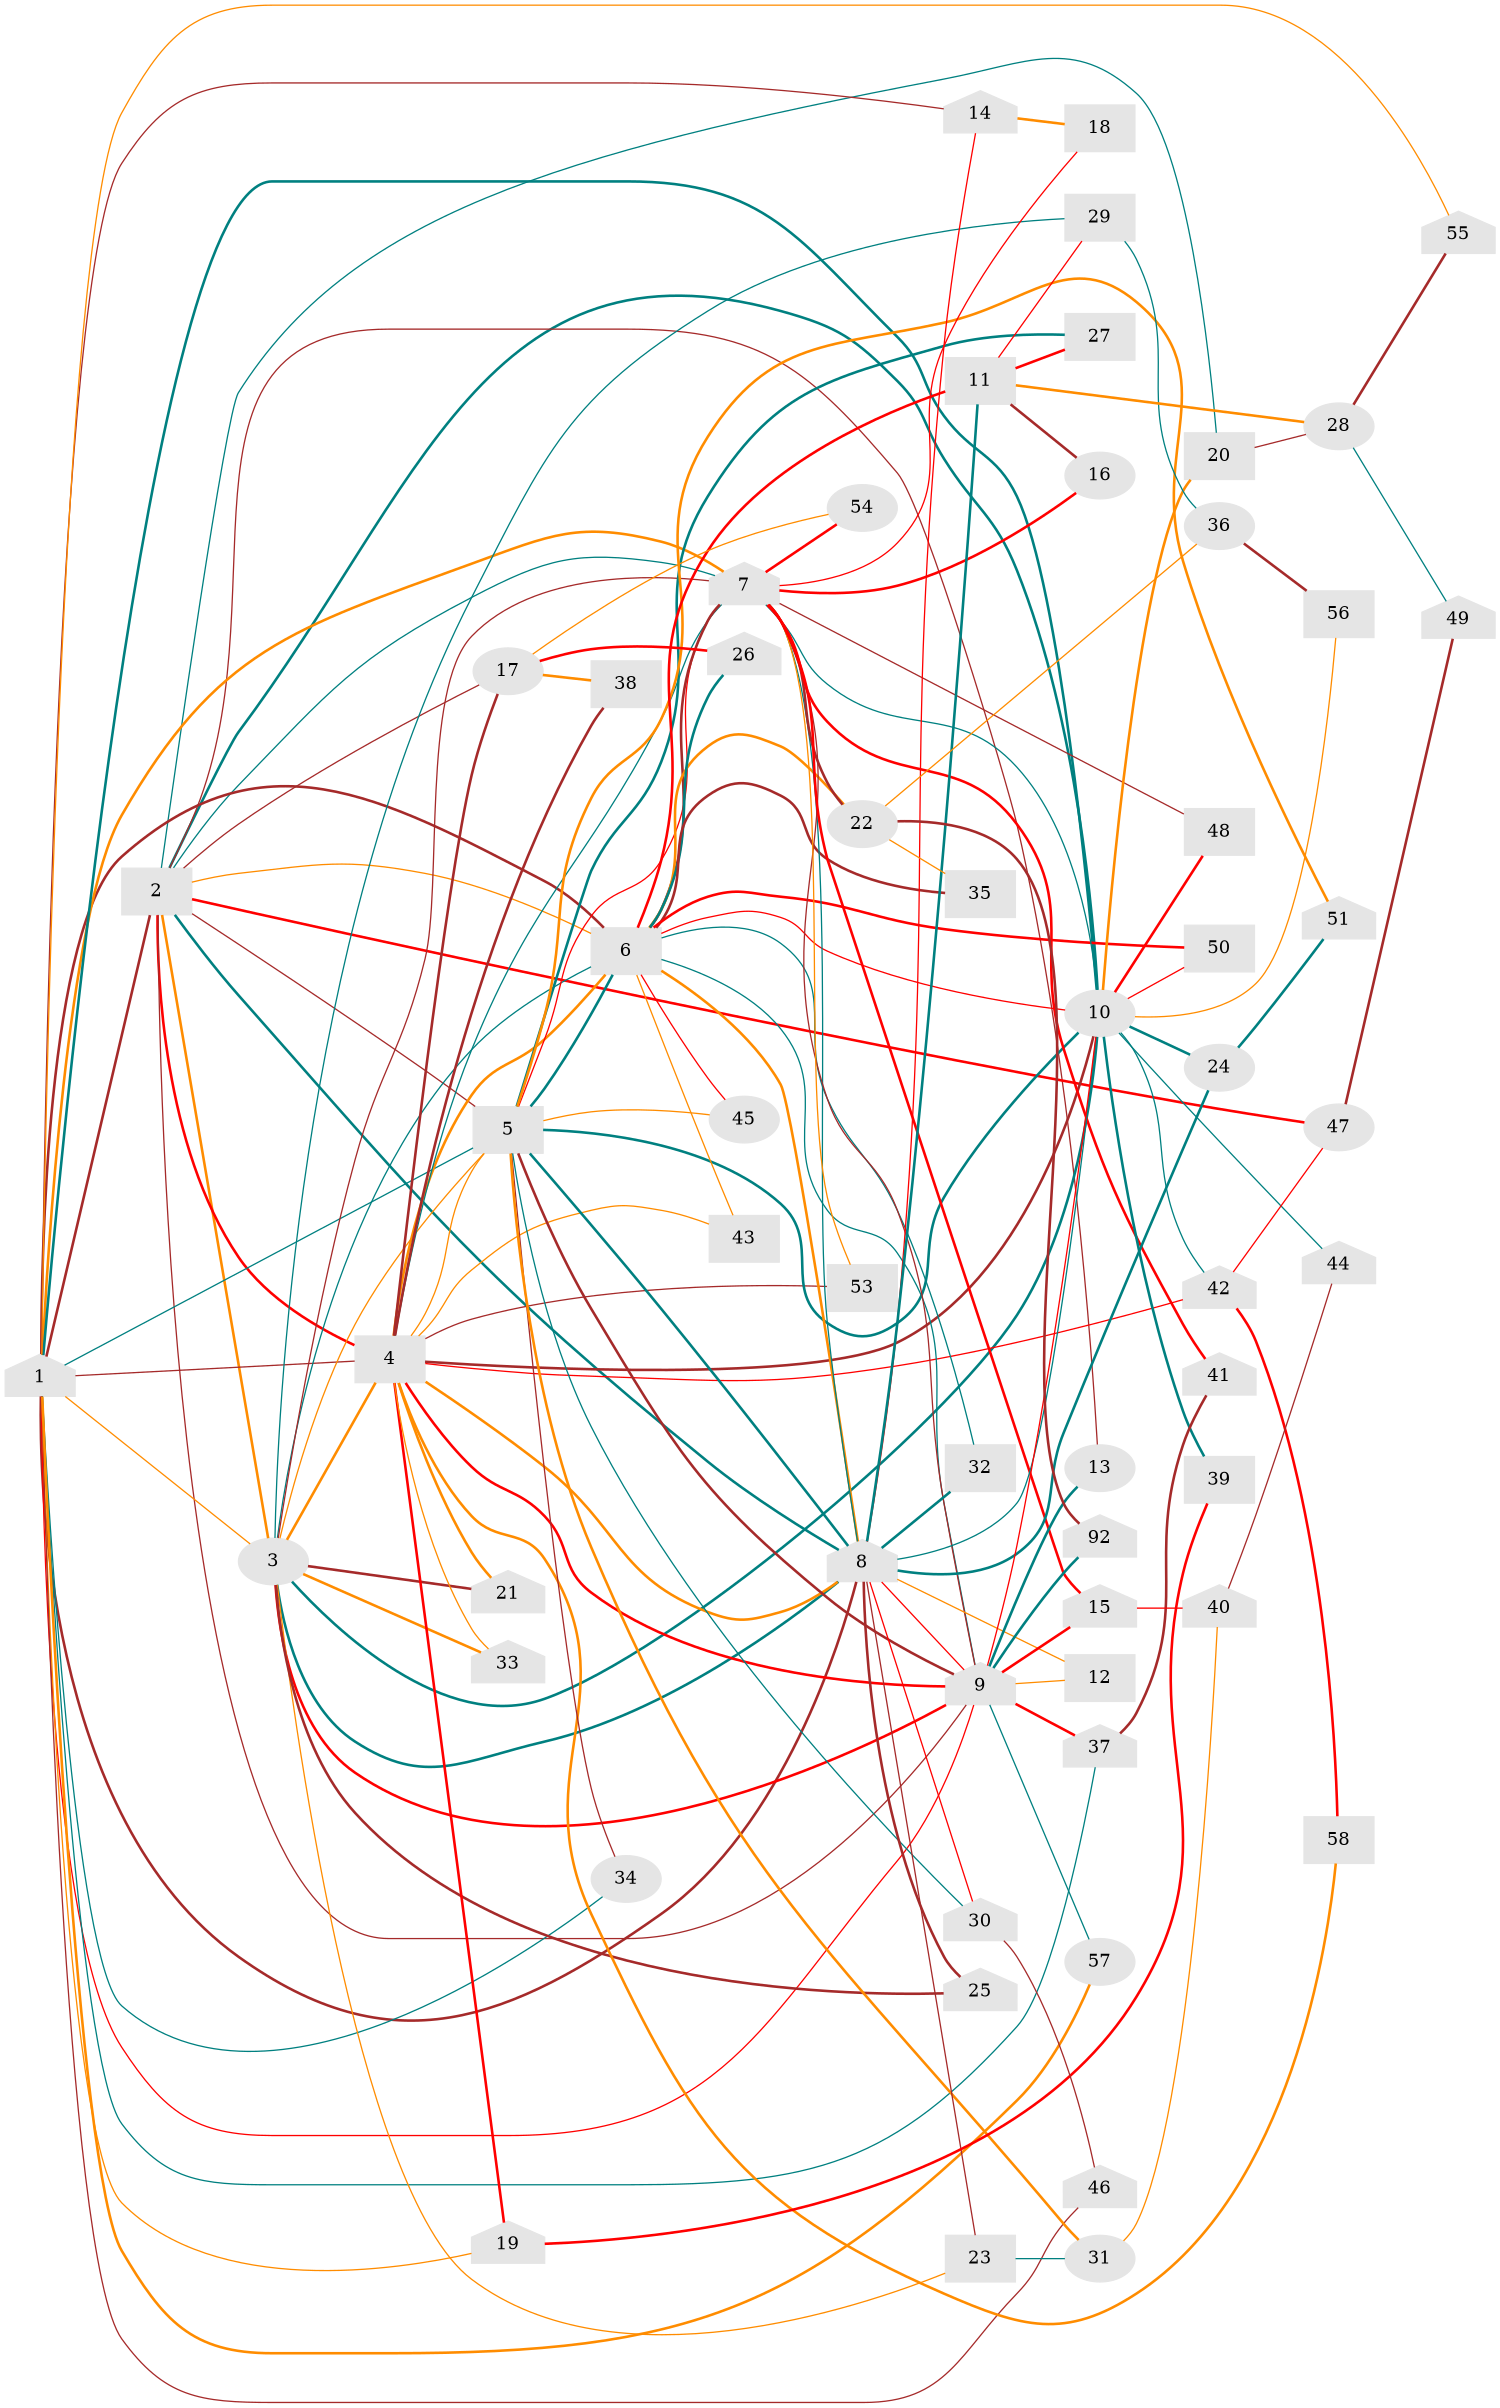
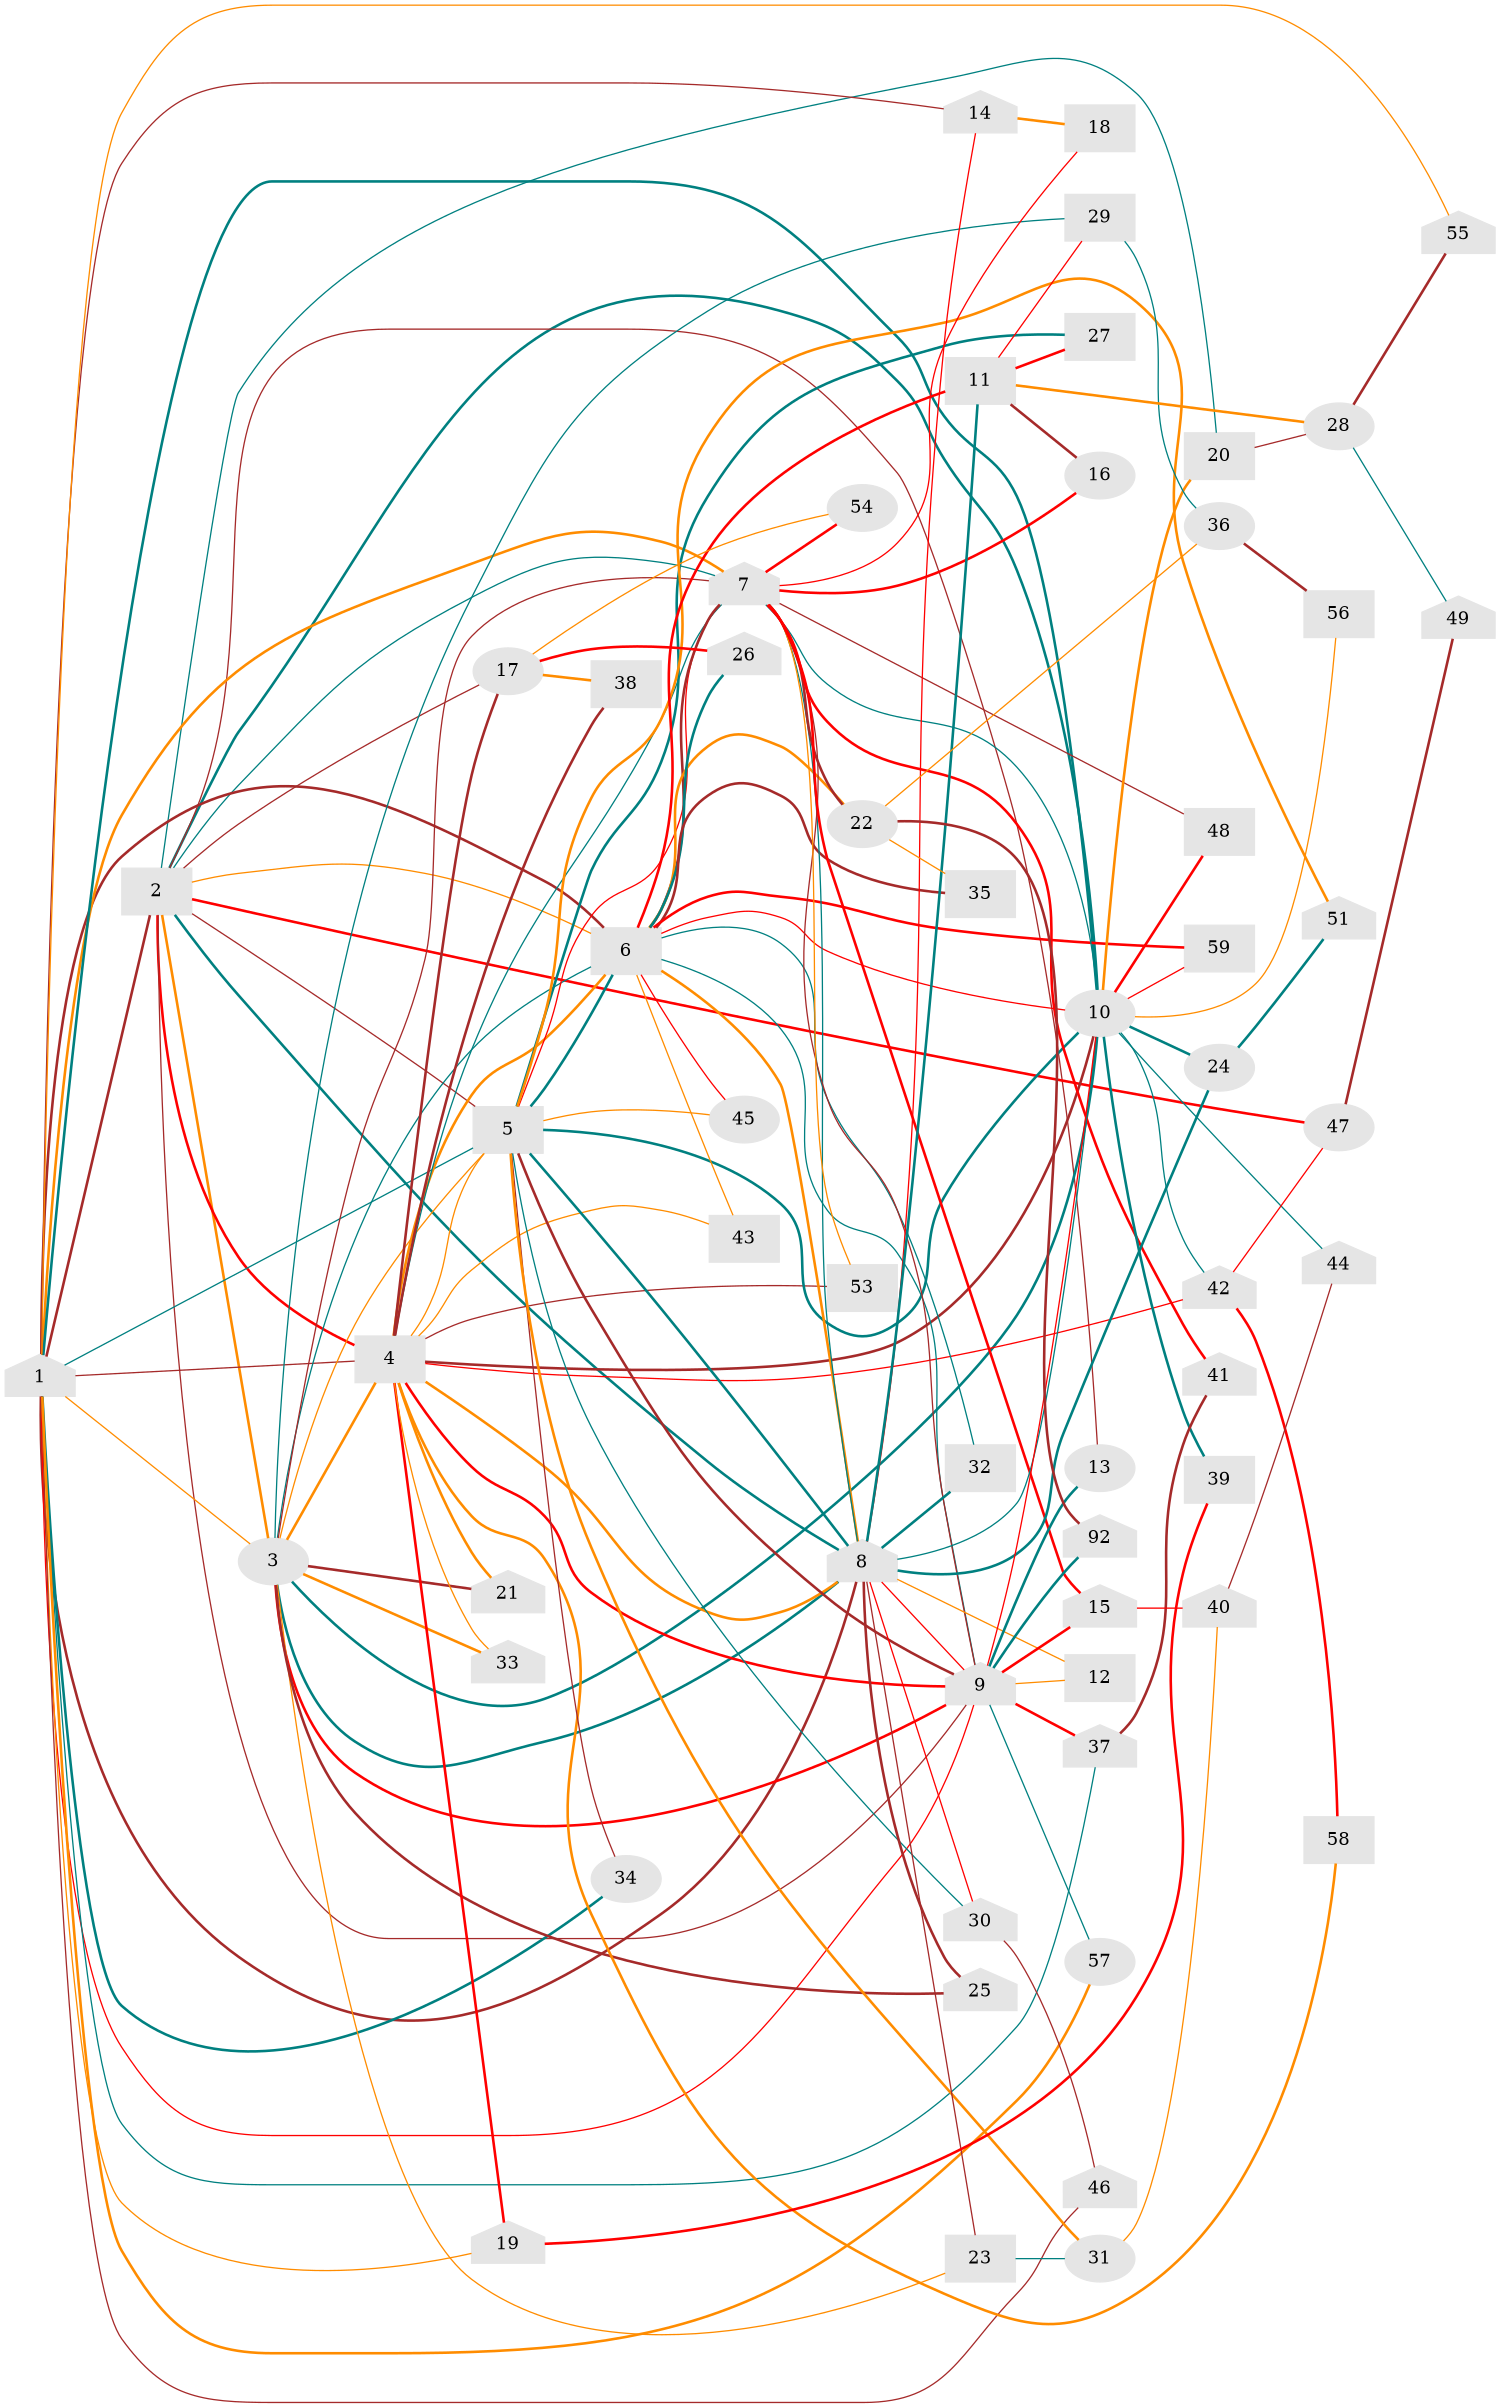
node "50": label "50" -> "59"
edge "1" -- "34": style solid -> bold
